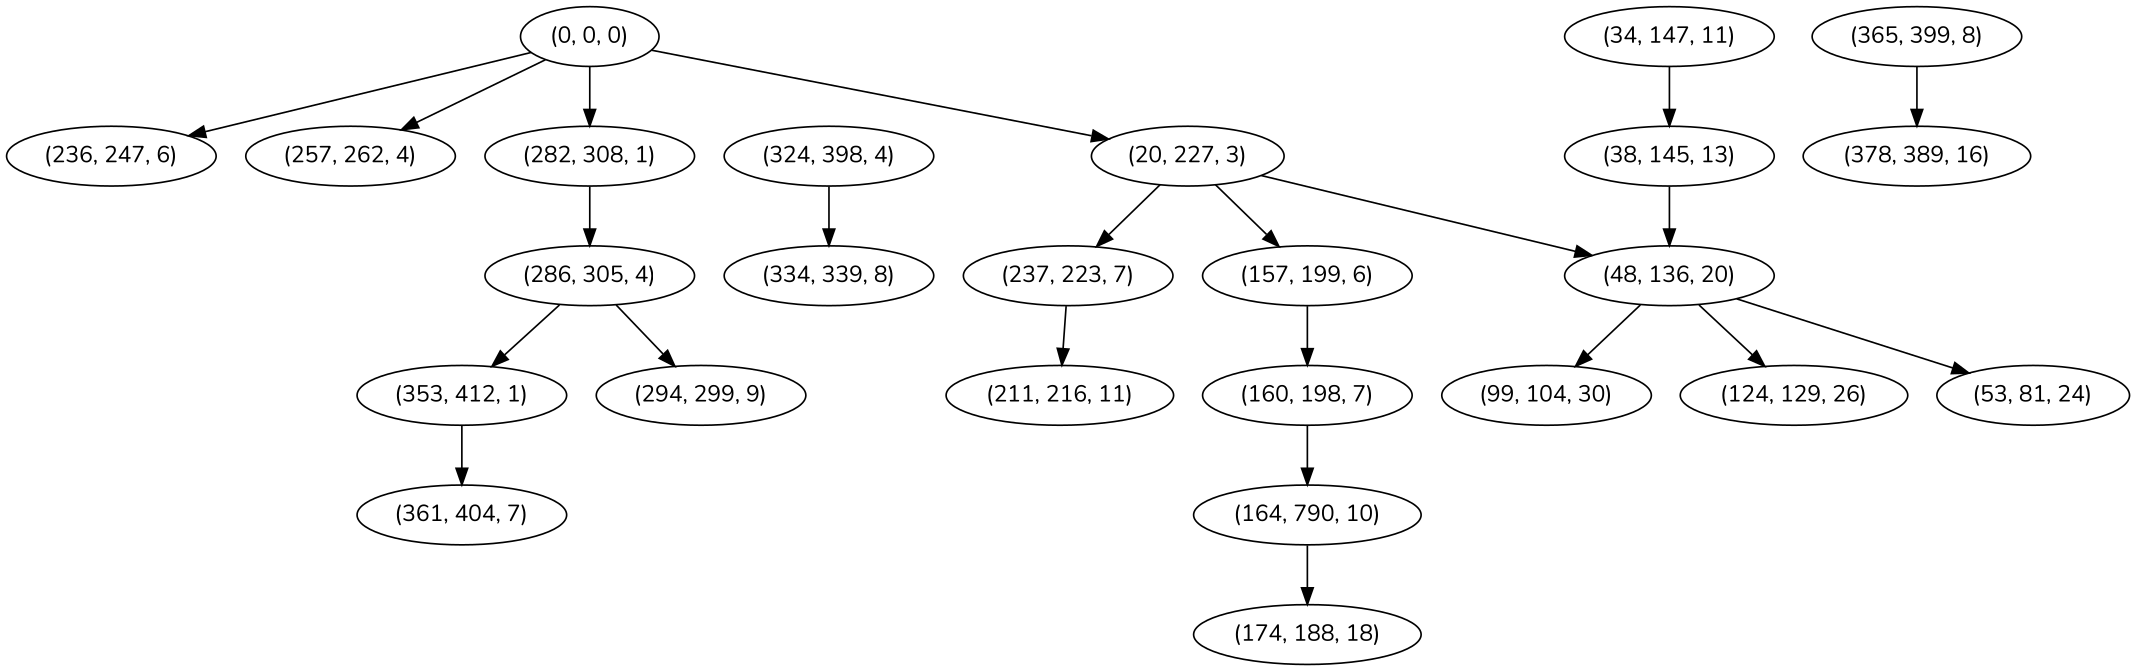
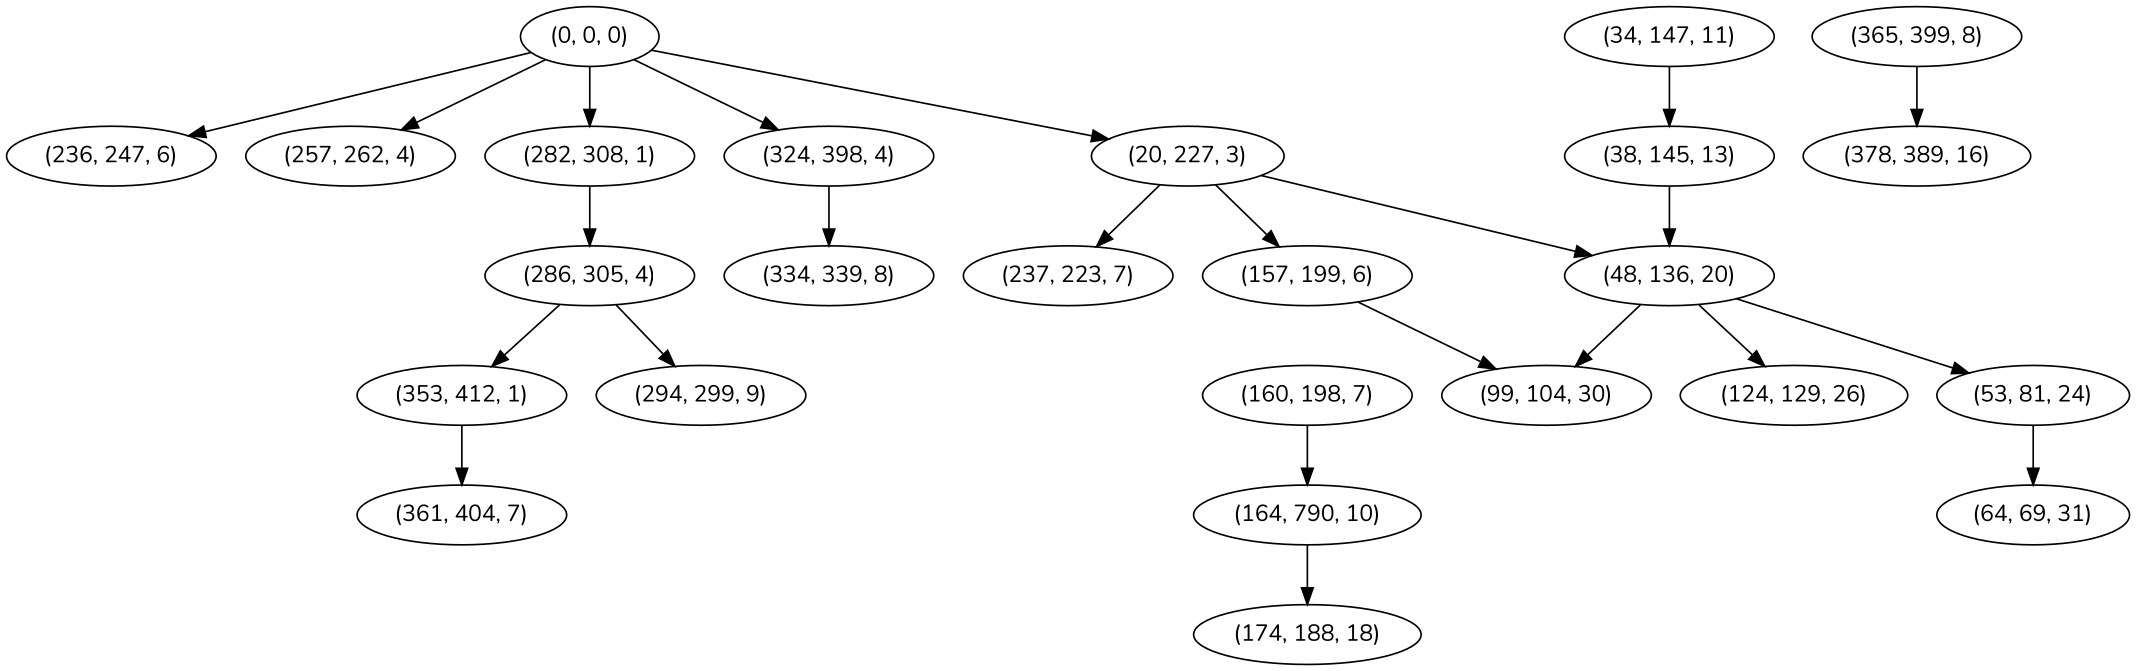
edge "(0, 0, 0)" -> "(324, 398, 4)": added
edge "(157, 199, 6)" -> "(160, 198, 7)": now "(157, 199, 6)" -> "(99, 104, 30)"
node "(211, 216, 11)": removed
node "(64, 69, 31)": added
